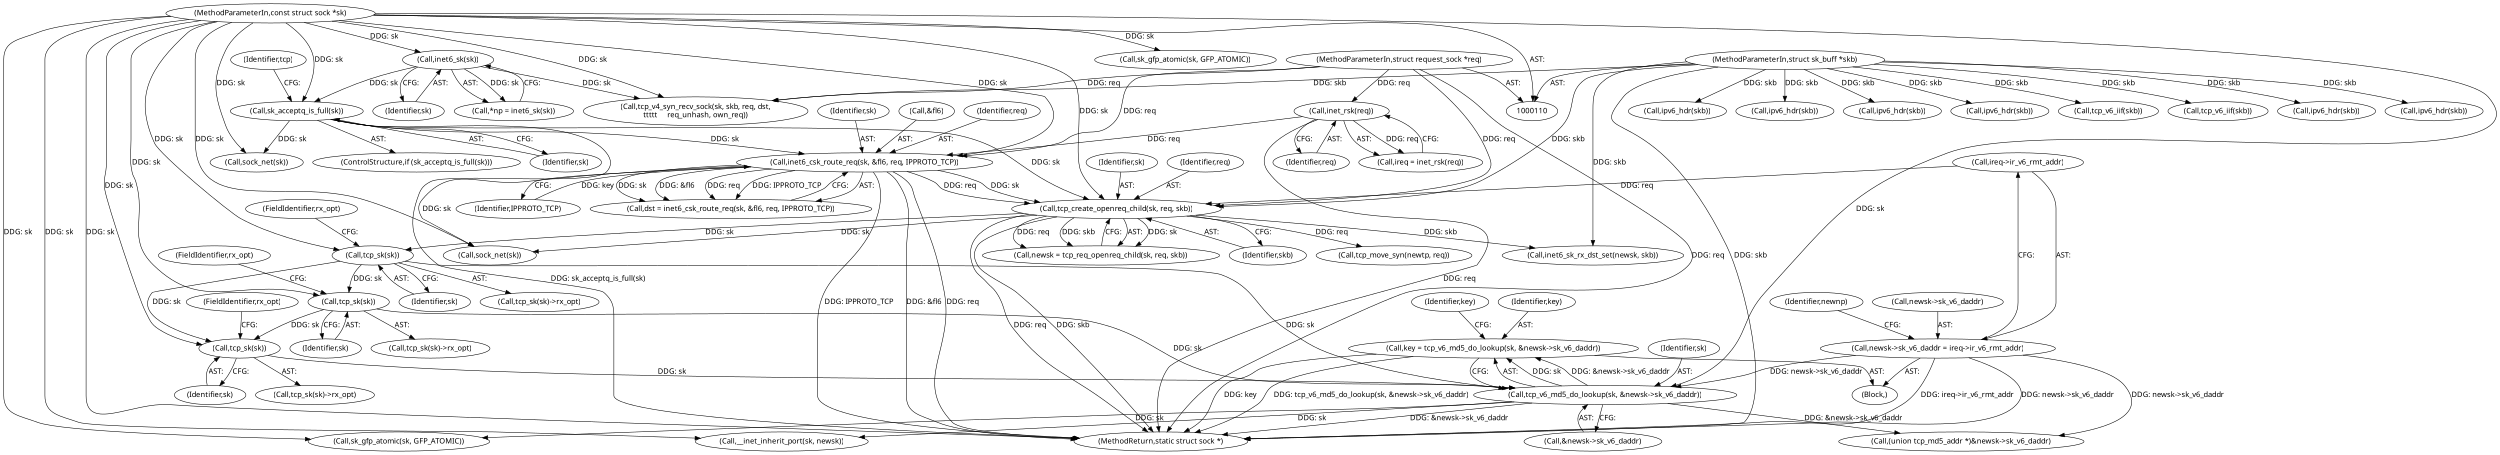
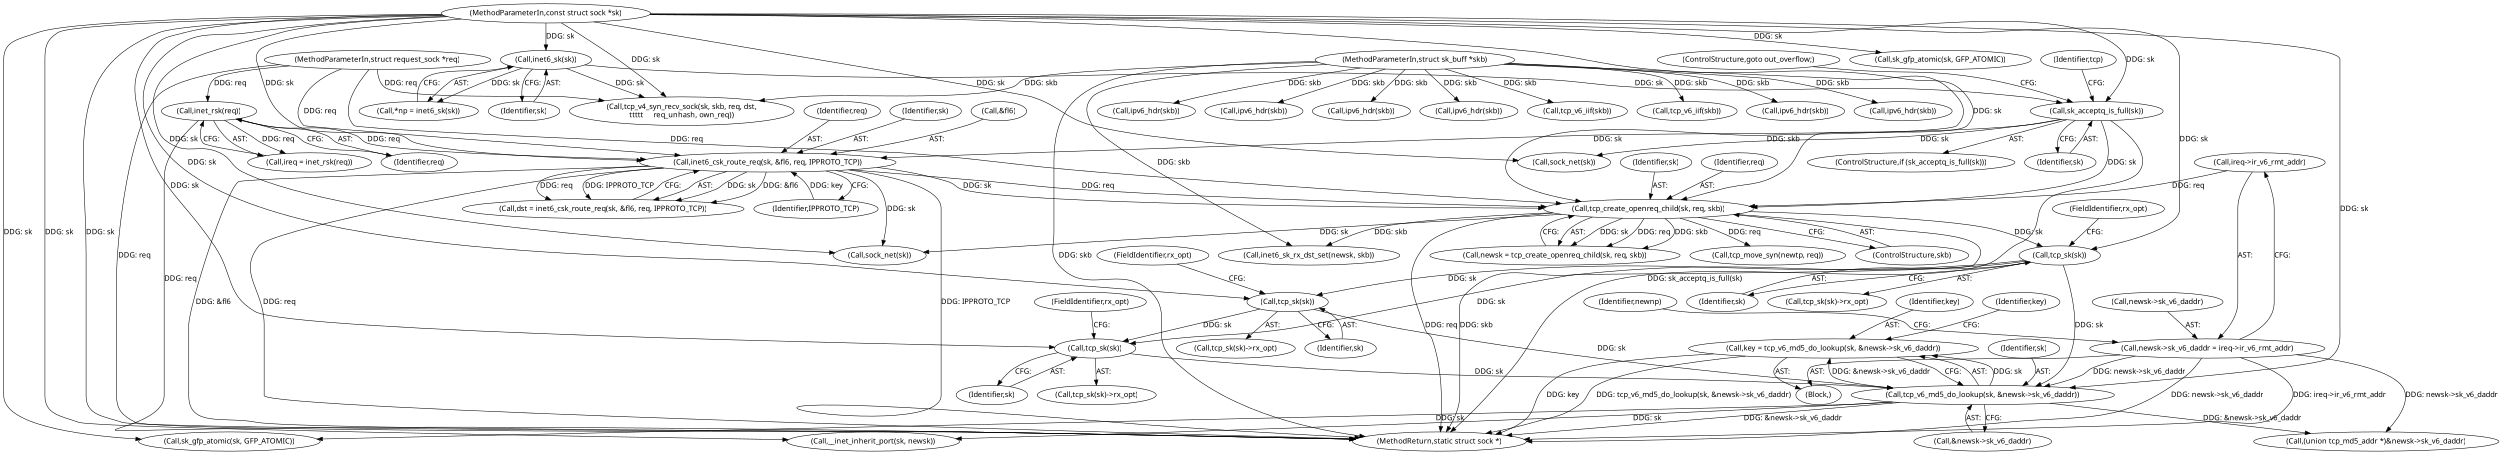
node "(ControlStructure,goto out_overflow;)": added
node "1000110": removed
node "(Call,newsk = tcp_req_openreq_child(sk, req, skb))": label "(Call,newsk = tcp_req_openreq_child(sk, req, skb))" -> "(Call,newsk = tcp_create_openreq_child(sk, req, skb))"
node "(Identifier,skb)": label "(Identifier,skb)" -> "(ControlStructure,skb)"
